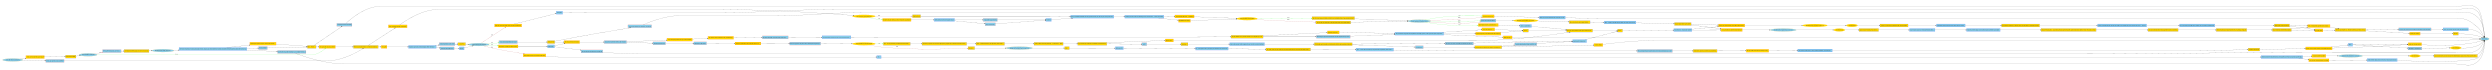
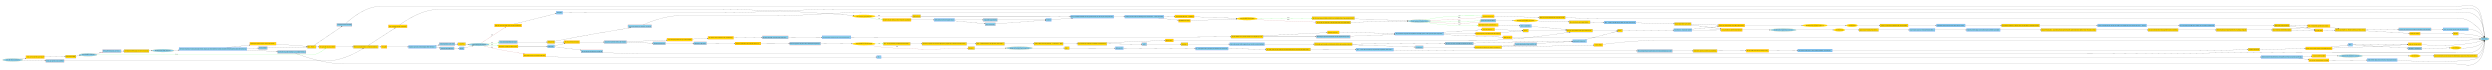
node "Bem, na próxima, pergunta se vai chover ou não.": fillcolor skyblue -> gold
